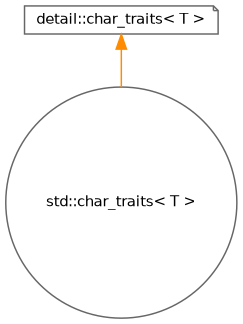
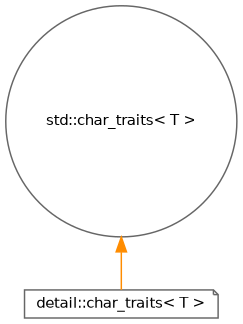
edge "std::char_traits< T >" -> "detail::char_traits< T >": reversed
